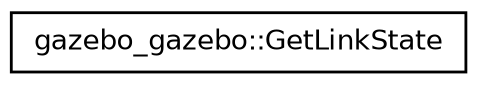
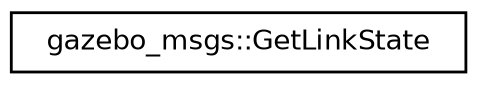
node "gazebo_gazebo::GetLinkState": label "gazebo_gazebo::GetLinkState" -> "gazebo_msgs::GetLinkState"
